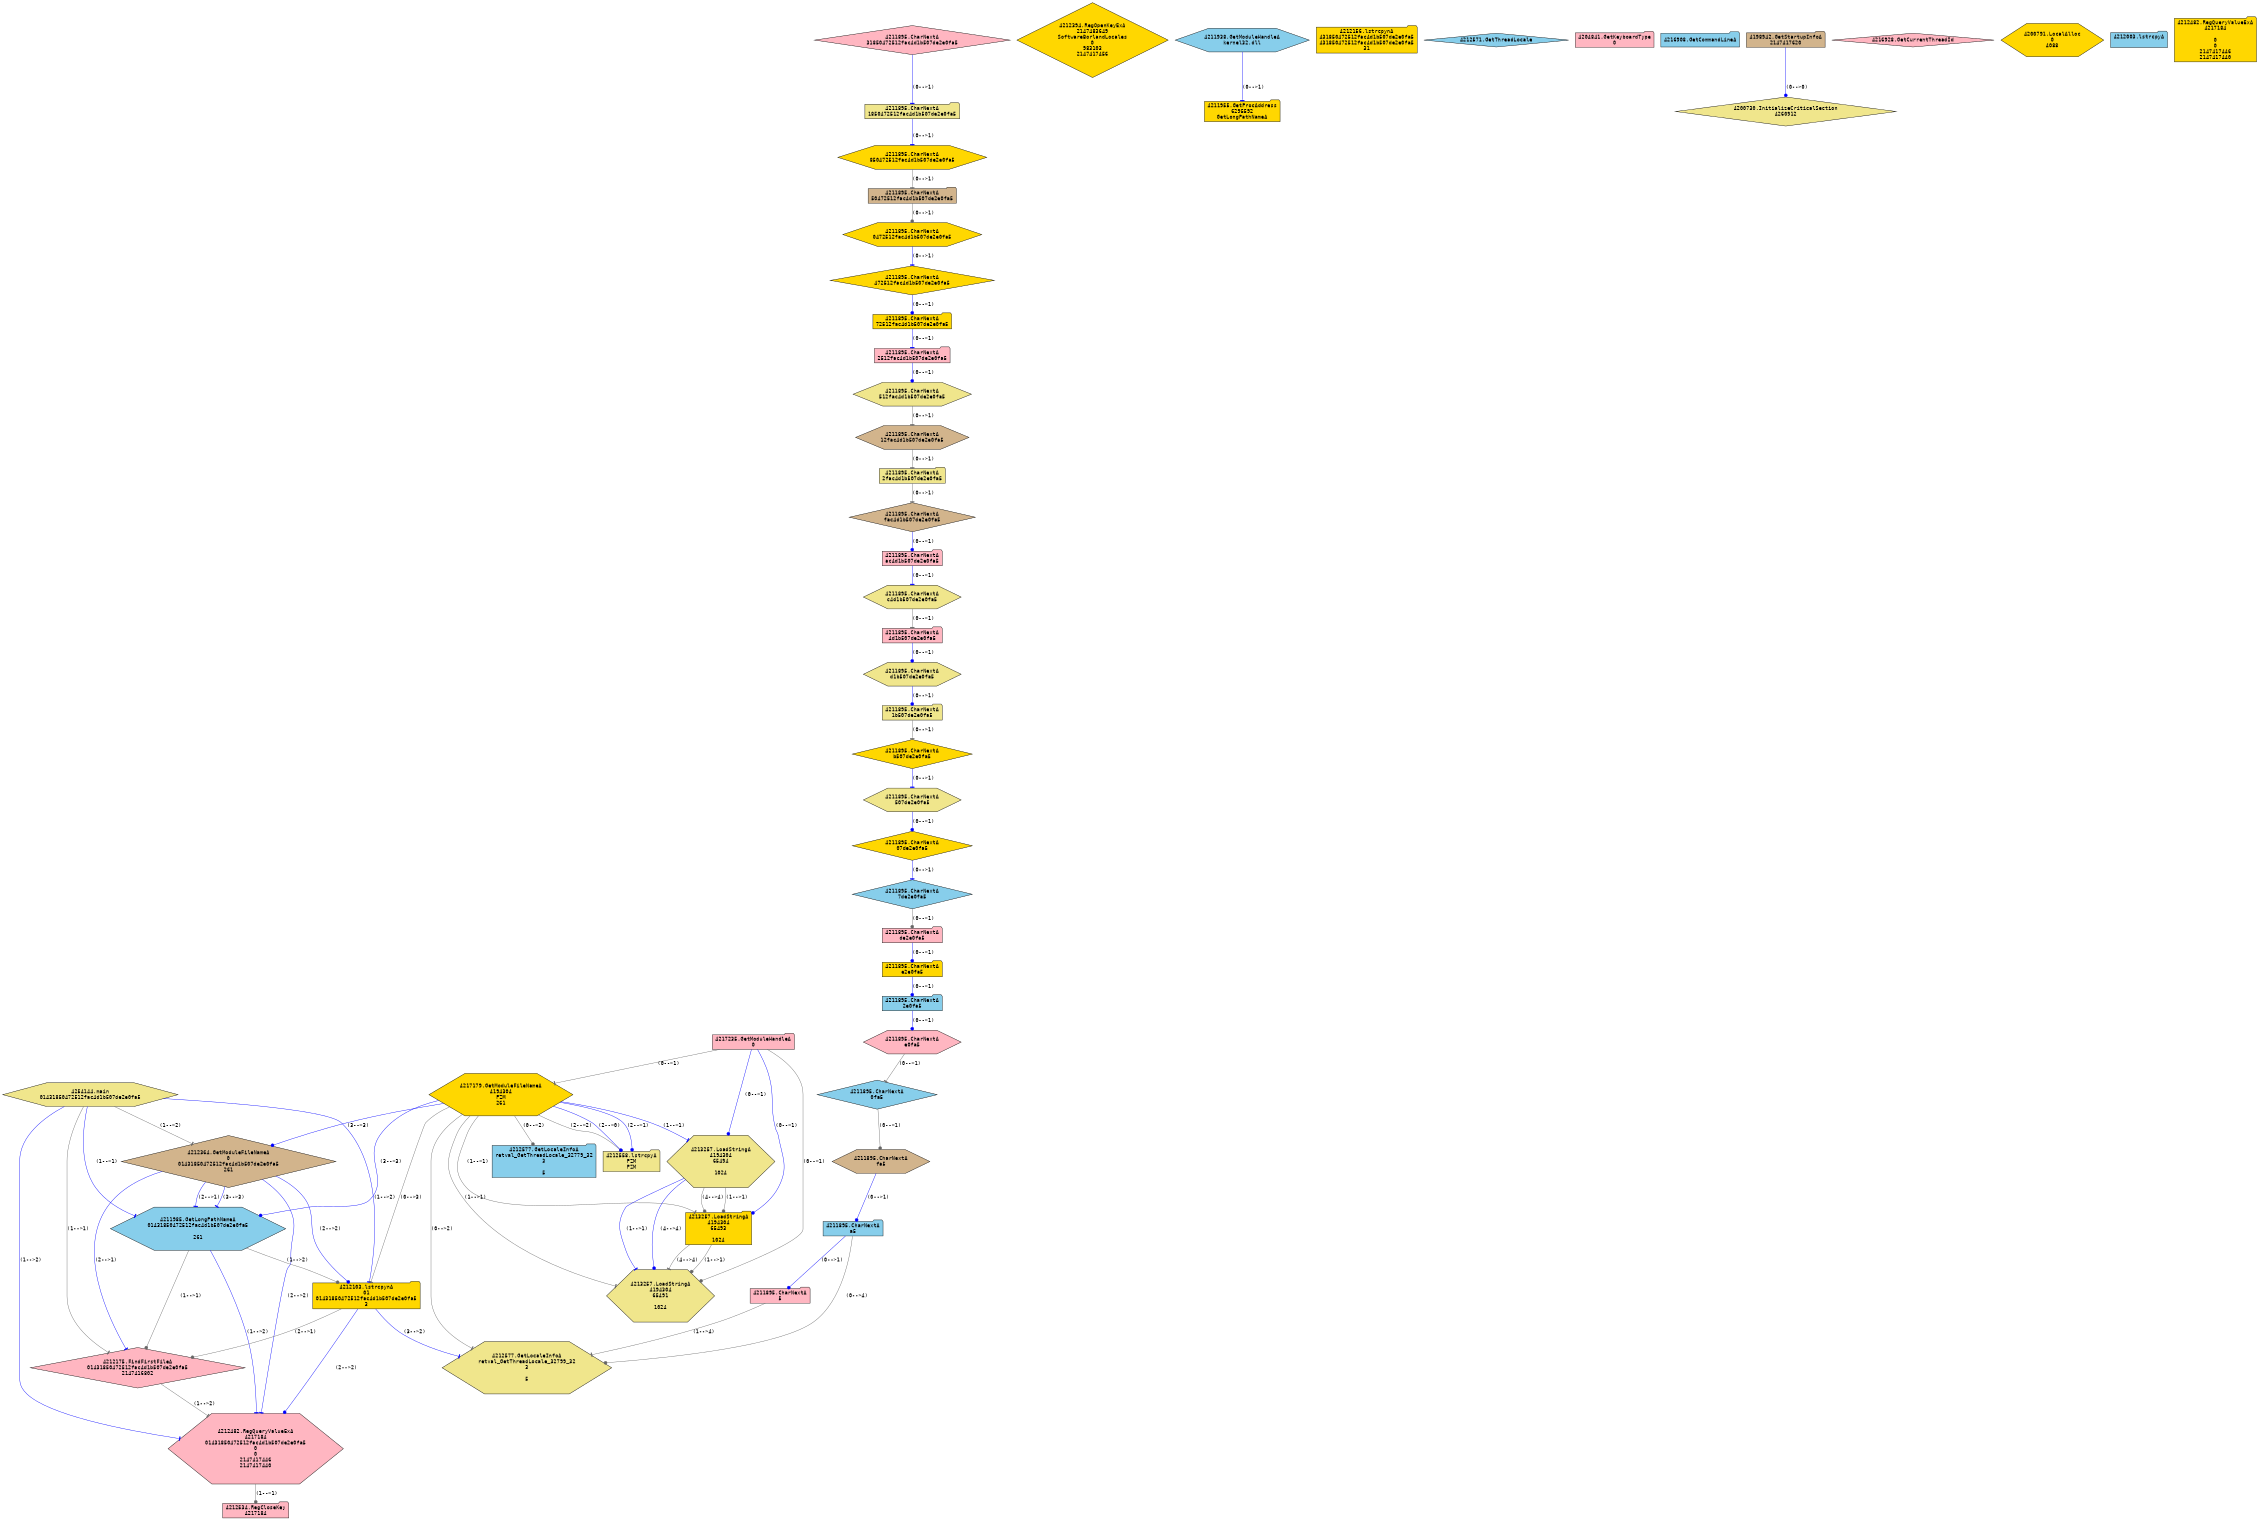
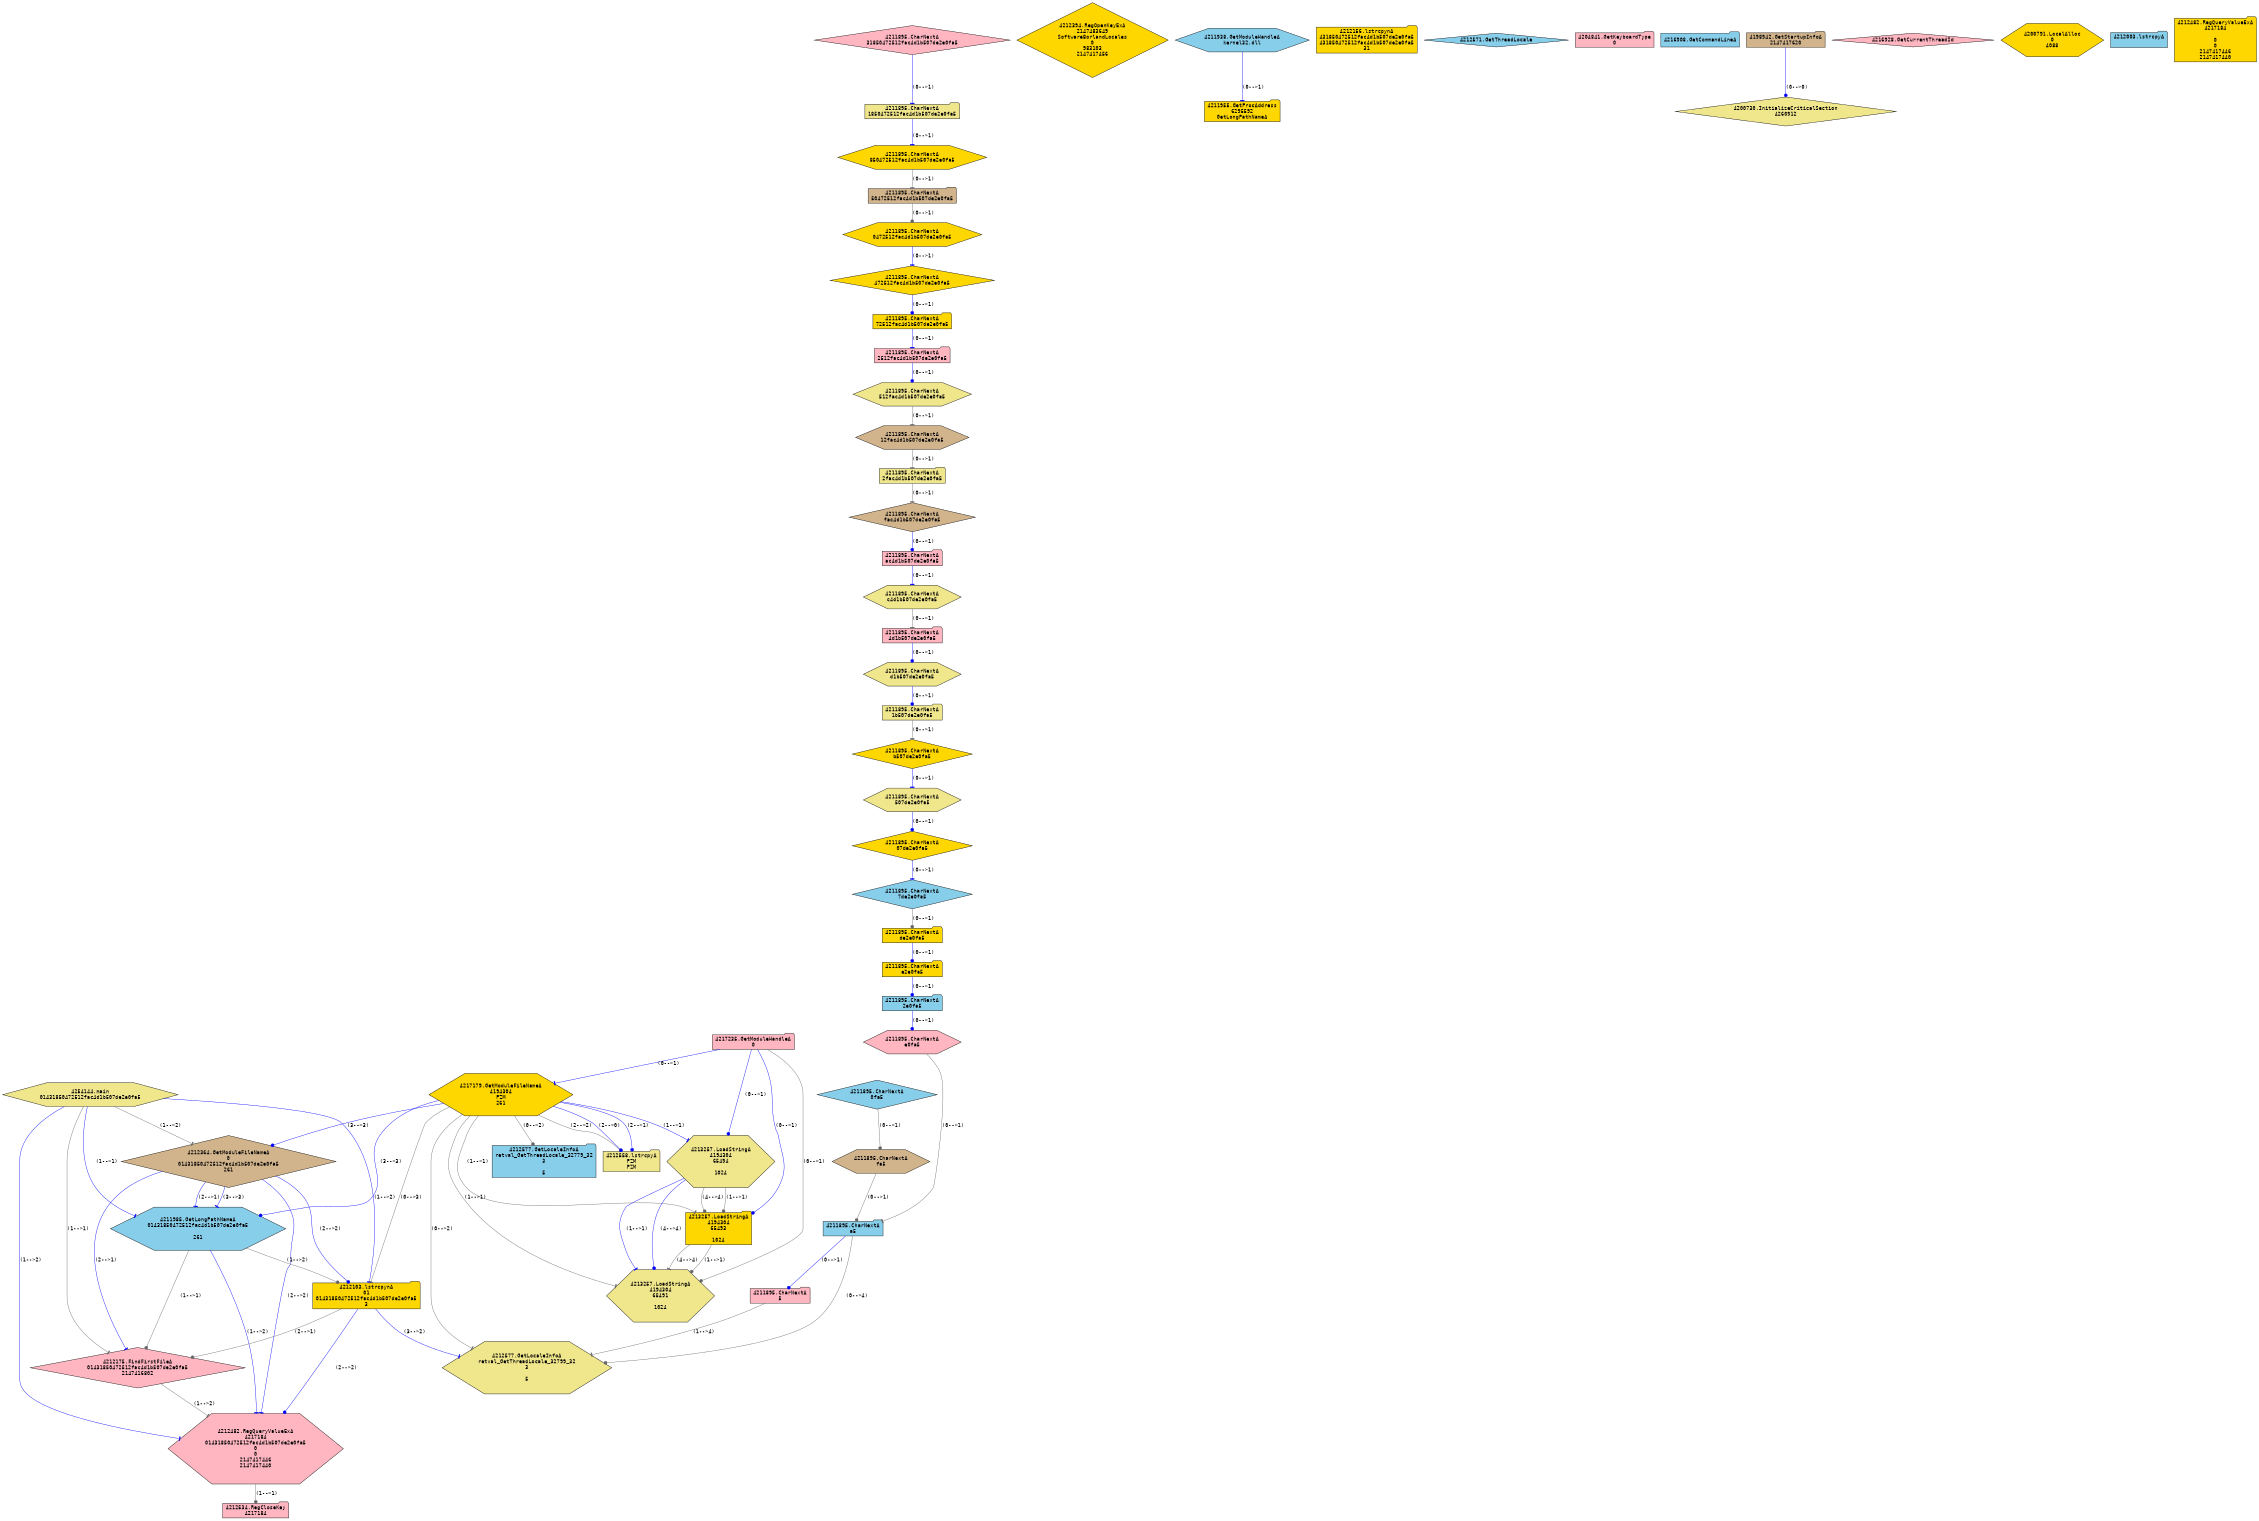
node "4211895.CharNextA de2e0fa5": fillcolor lightpink -> gold
edge "4217235.GetModuleHandleA 0" -> "4217179.GetModuleFileNameA 4194304 PZM 261": color gray40 -> blue
edge "4211895.CharNextA e0fa5" -> "4211895.CharNextA 0fa5": now "4211895.CharNextA e0fa5" -> "4211895.CharNextA a5"
edge "4211895.CharNextA fa5" -> "4211895.CharNextA a5": color blue -> gray40
